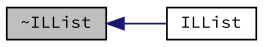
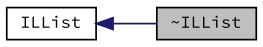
edge "ILList" -> "~ILList": reversed
